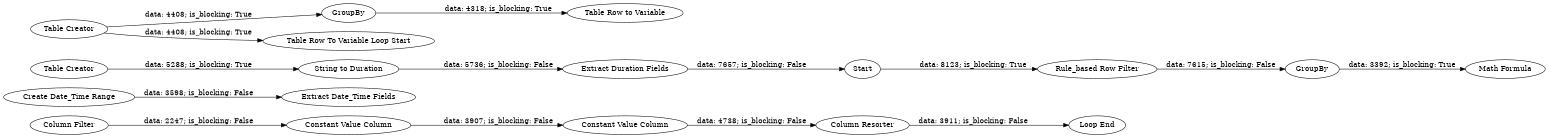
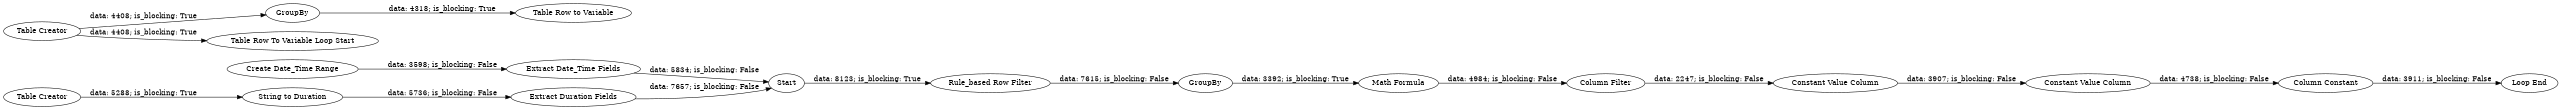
edge "Extract Date_Time Fields" -> "Start": added, label "data: 5834; is_blocking: False"
edge "Math Formula" -> "Column Filter": added, label "data: 4984; is_blocking: False"
node "Column Resorter": label "Column Resorter" -> "Column Constant"
